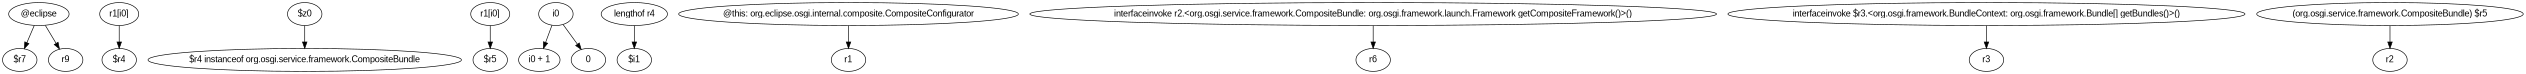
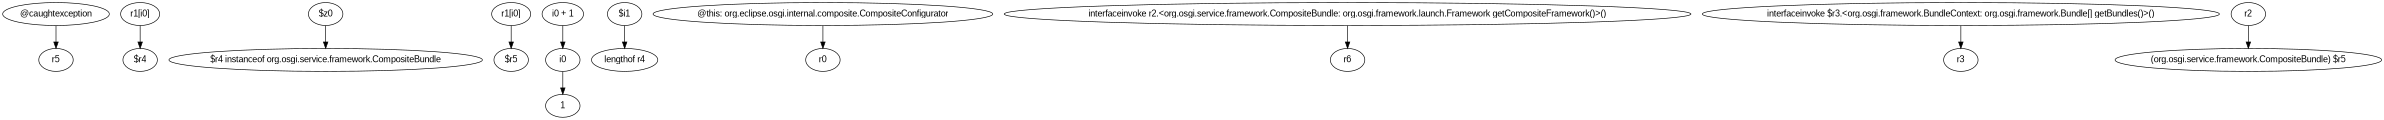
node "@eclipse": label "@eclipse" -> "@caughtexception"
edge "i0" -> "i0 + 1": reversed
edge "lengthof r4" -> "$i1": reversed
edge "(org.osgi.service.framework.CompositeBundle) $r5" -> "r2": reversed
node "$r7": removed
node "r9": label "r9" -> "r5"
node "0": label "0" -> "1"
node "r1": label "r1" -> "r0"
